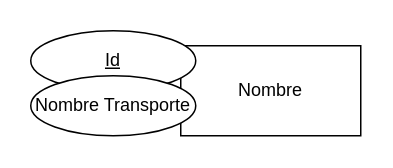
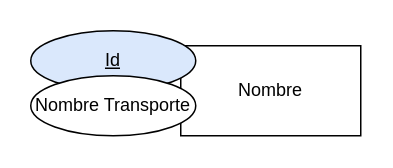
node "Id": fillcolor #ffffff -> #dae8fc
